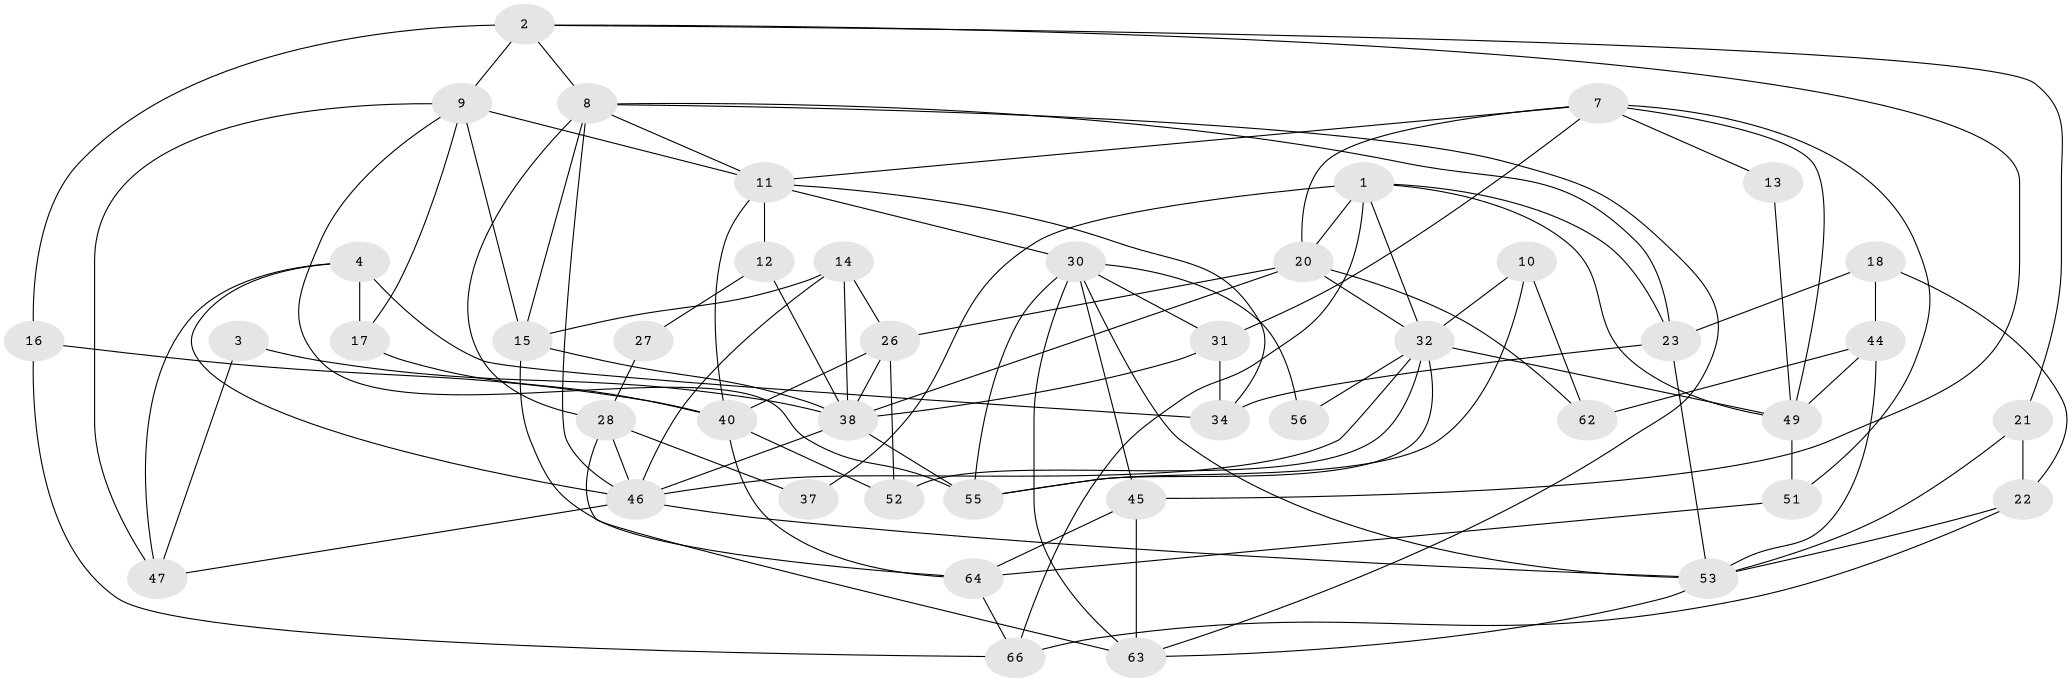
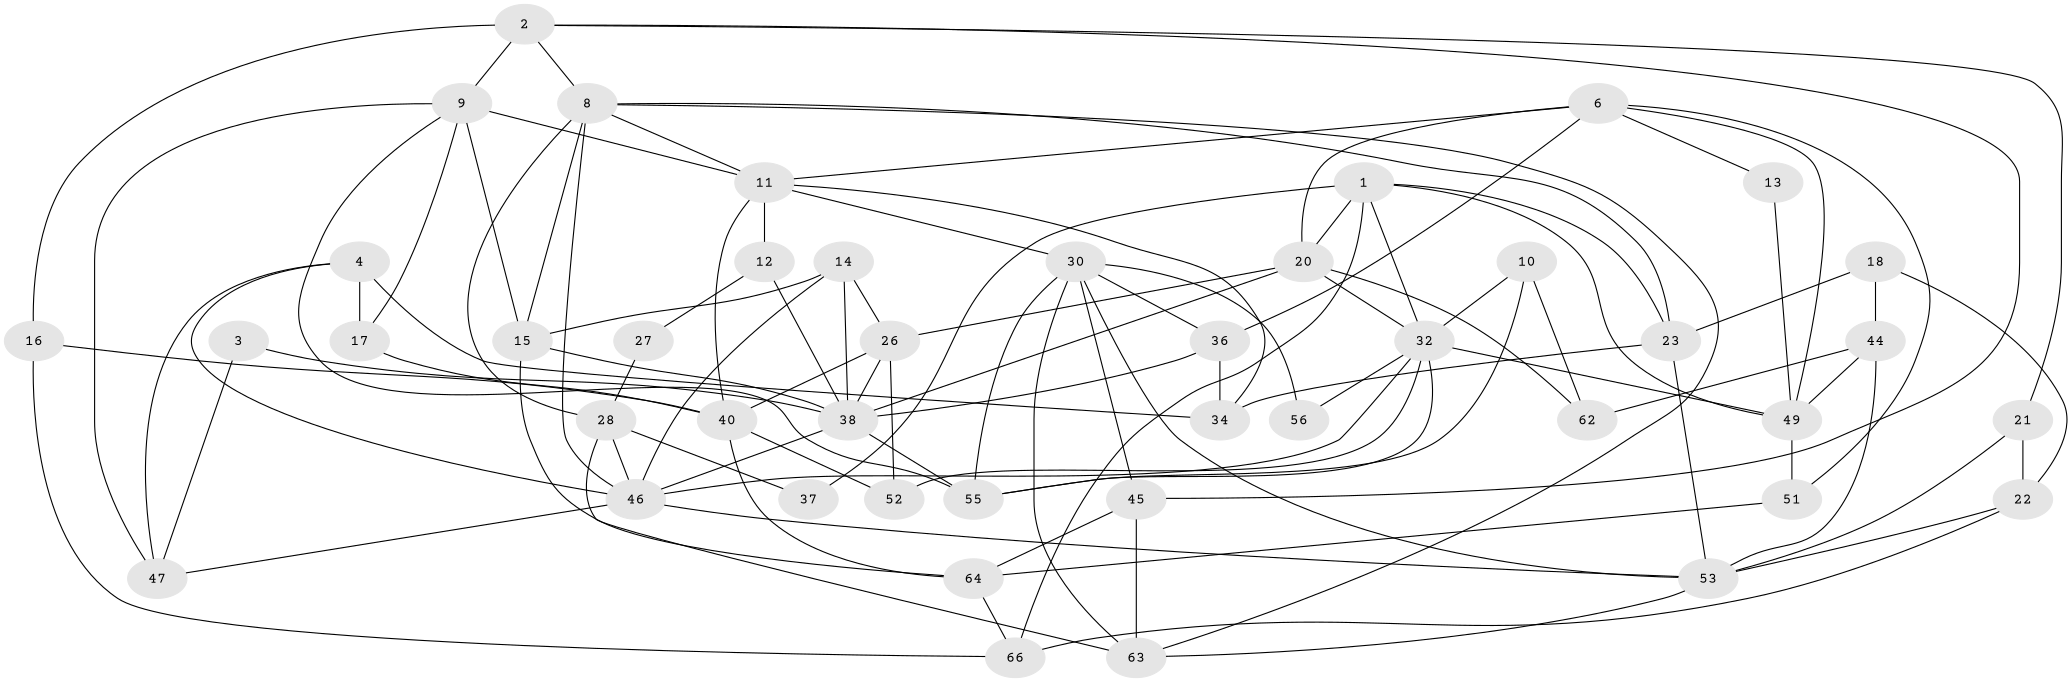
node "7": label "7" -> "6"
node "31": label "31" -> "36"
